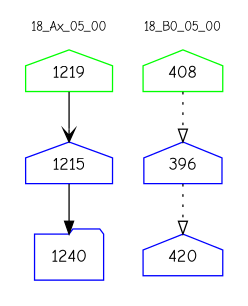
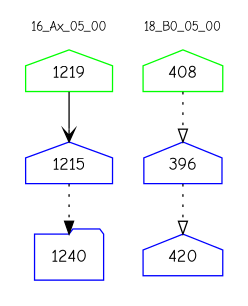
cluster "18_Ax_05_00": label "18_Ax_05_00" -> "16_Ax_05_00"
edge "1215" -> "1240": style solid -> dotted
